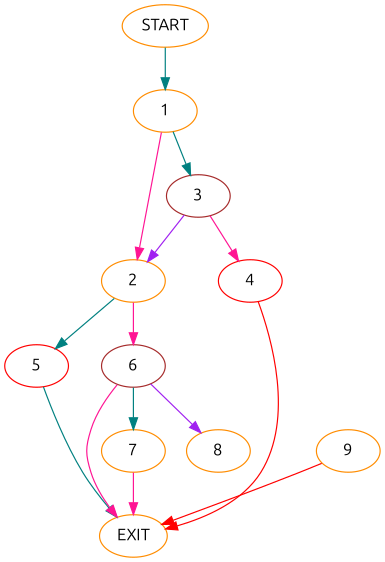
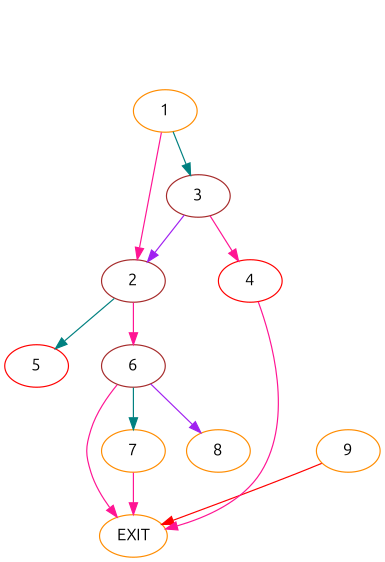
node "START": removed
node "2": color darkorange -> brown
edge "4" -> "EXIT": color red -> deeppink
edge "5" -> "EXIT": removed
